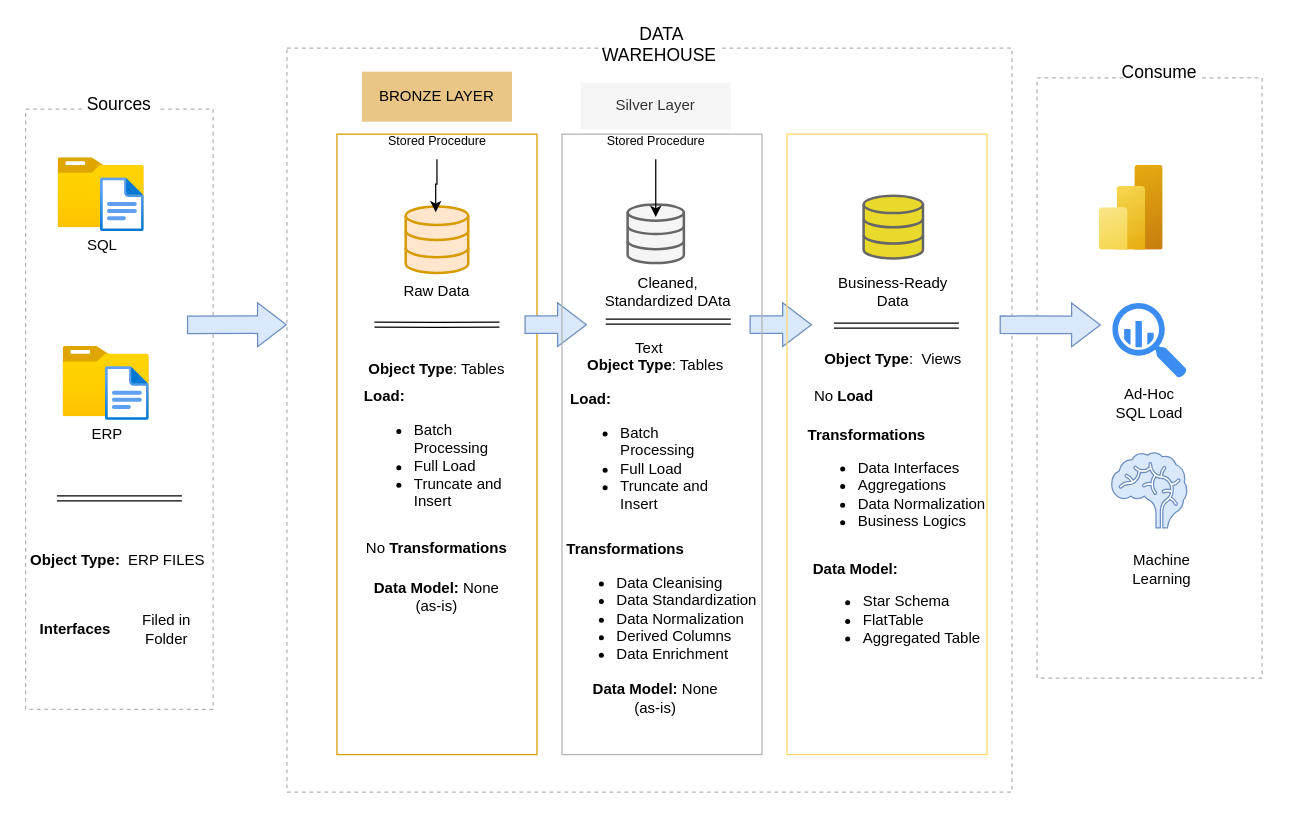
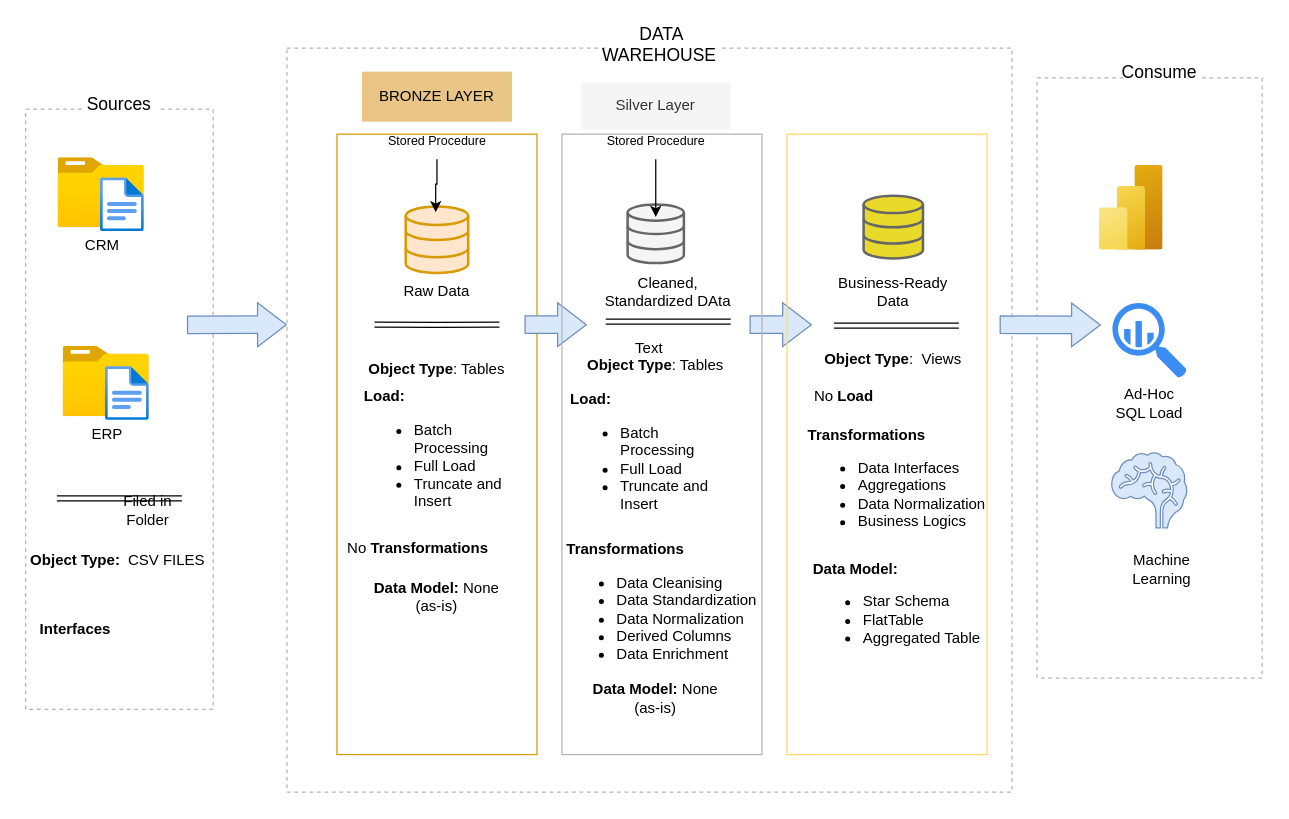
node "SQL": label "SQL" -> "CRM"
node "No Transformations": moved (437, 548) -> (418, 548)
node "ERP FILES": label "ERP FILES" -> "CSV FILES"
node "Filed in Folder": moved (167, 629) -> (148, 511)
